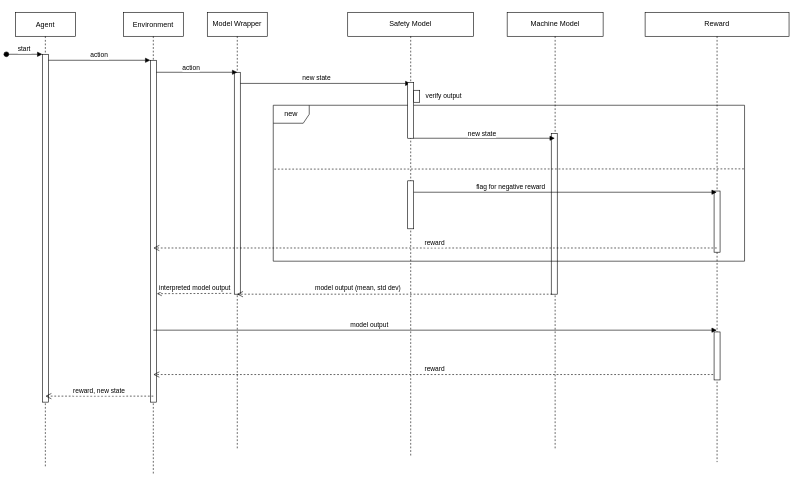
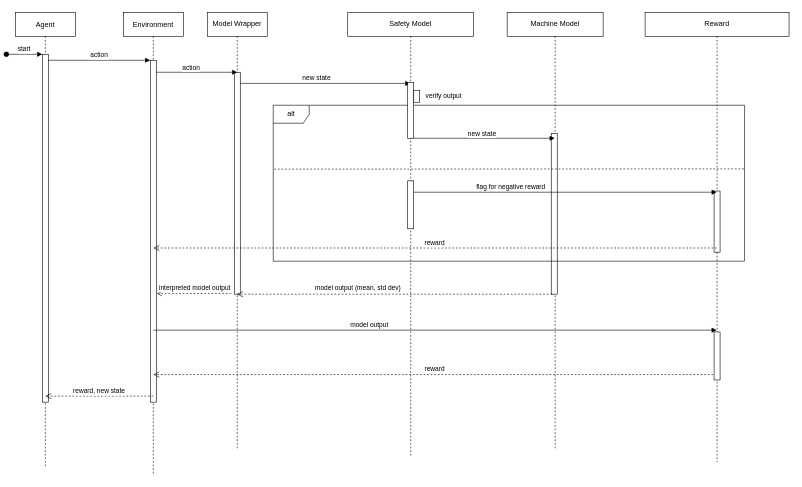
node "new": label "new" -> "alt"
